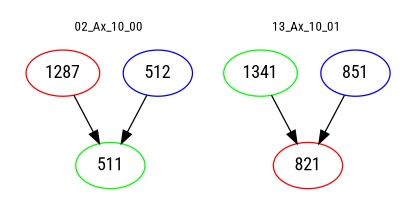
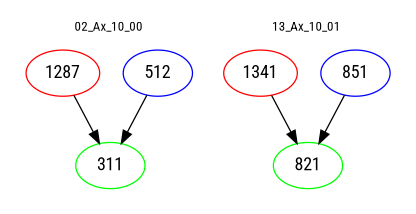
node "1341": color green -> red
node "511": label "511" -> "311"
node "821": color red -> green
